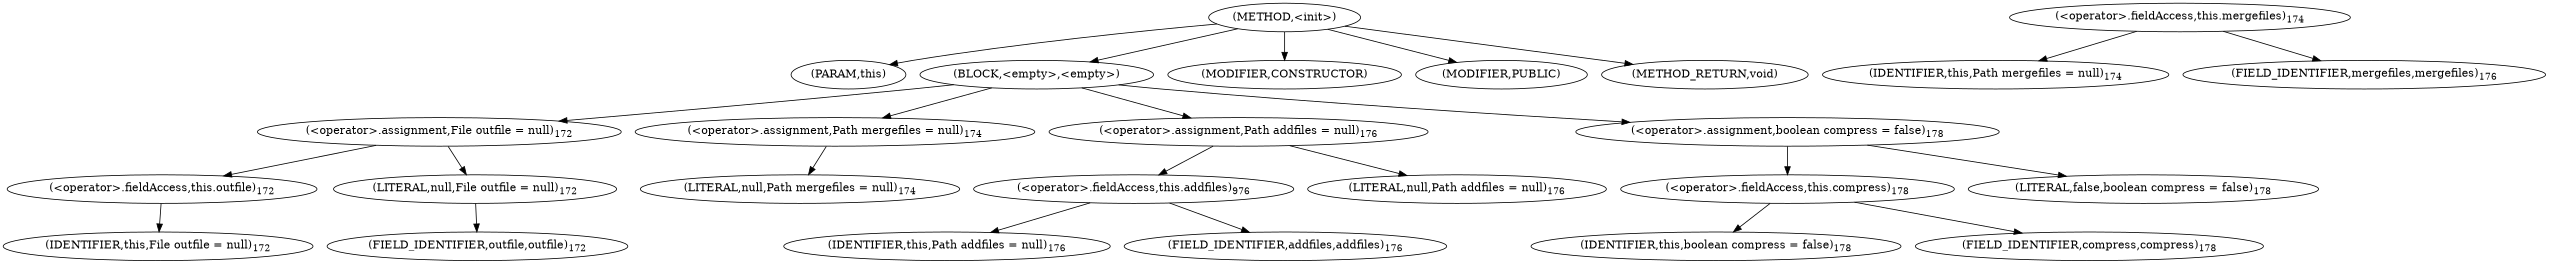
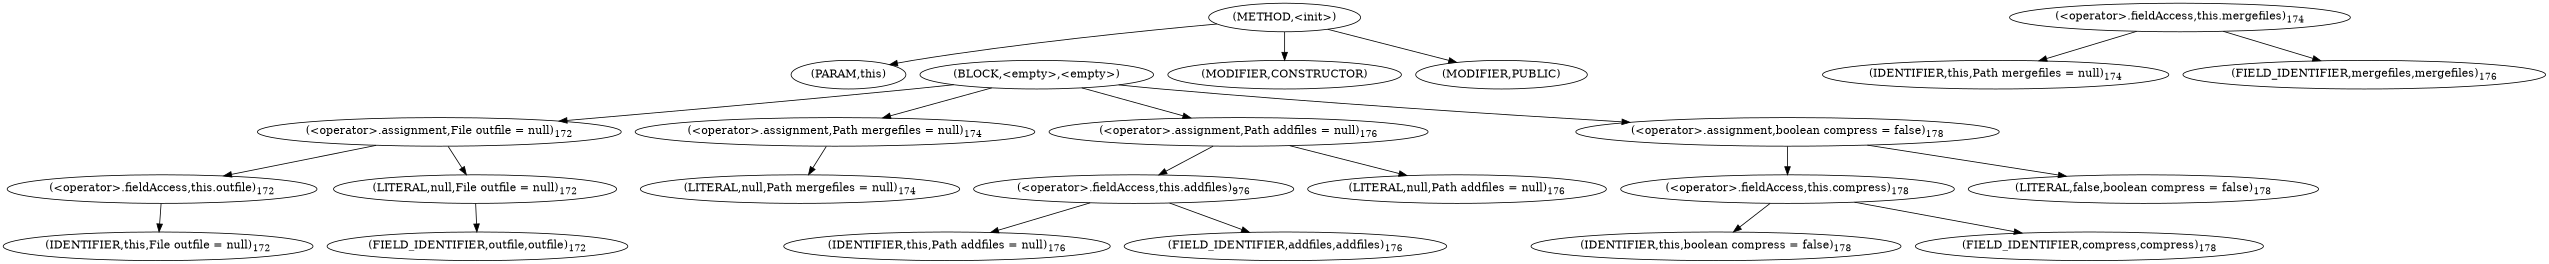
edge "(METHOD,<init>)" -> "(BLOCK,<empty>,<empty>)": removed
node "(METHOD_RETURN,void)": removed
